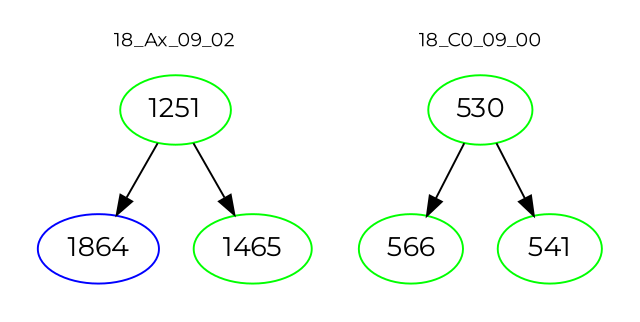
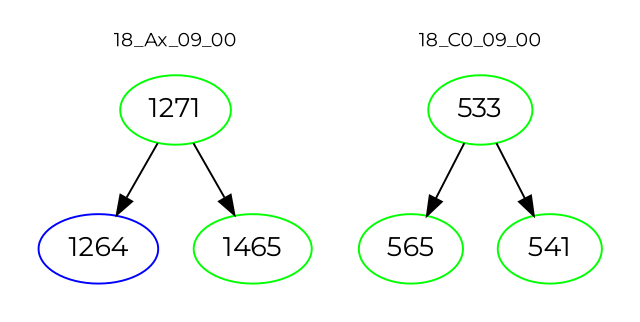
cluster "18_Ax_09_02": label "18_Ax_09_02" -> "18_Ax_09_00"
node "1251": label "1251" -> "1271"
node "530": label "530" -> "533"
node "1864": label "1864" -> "1264"
node "566": label "566" -> "565"
